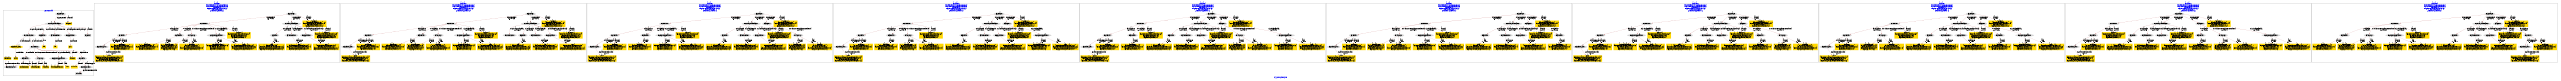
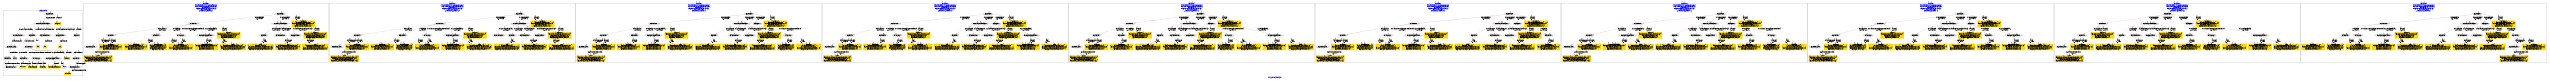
cluster "1-correct model": label "1-correct model" -> "1-object model"
node "E52_Time-Span3": fillcolor gold -> lightgray
node "death_date": fillcolor gold -> lightgray
node "made": fillcolor gold -> lightgray
node "Production_URI": label "Production_URI" -> "Death_URI"
node "artist": fillcolor gold -> lightgray
node "Birth_URI": removed
node "birth_date": fillcolor lightgray -> gold
